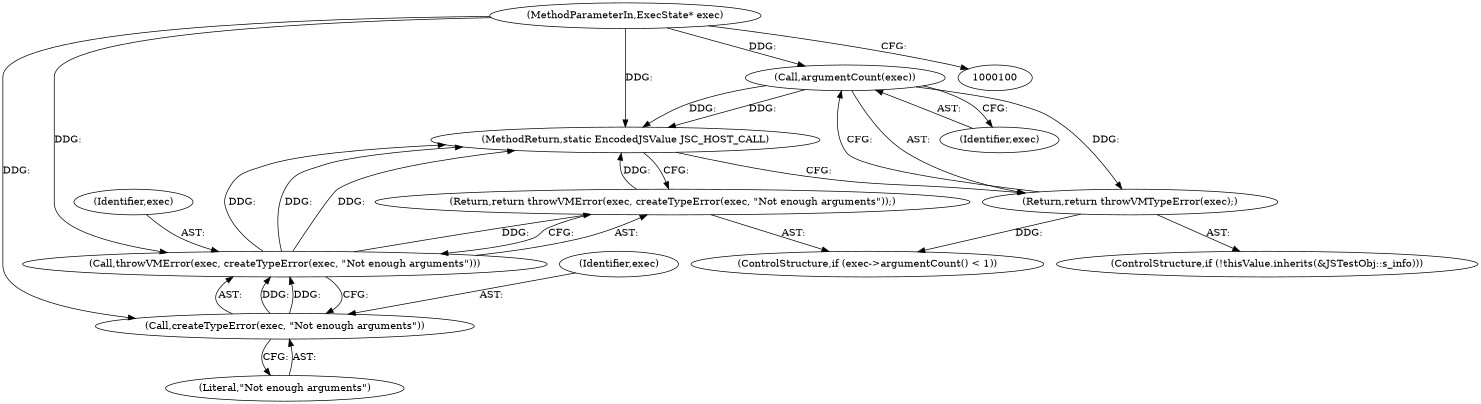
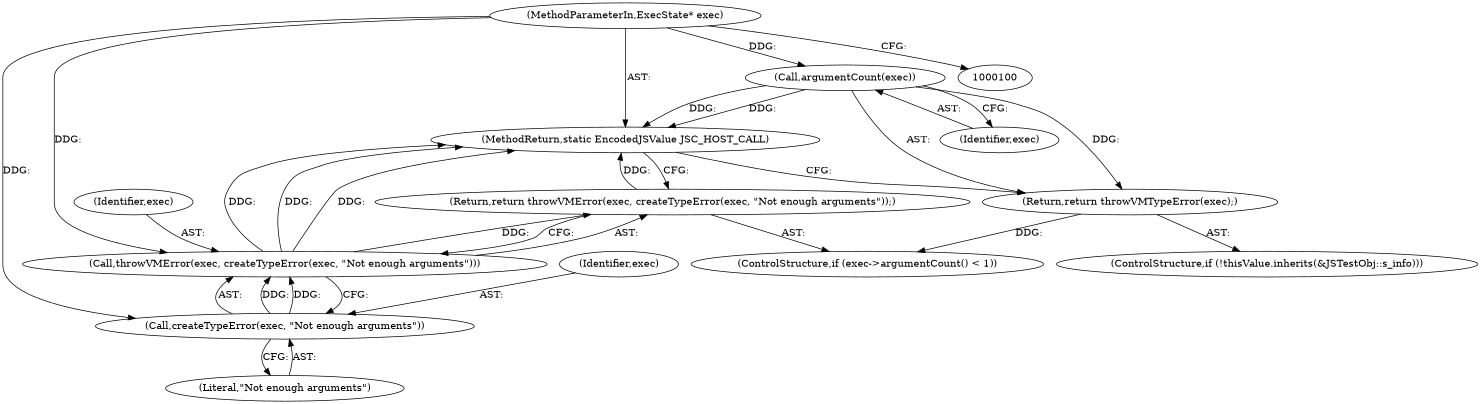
edge "(MethodParameterIn,ExecState* exec)" -> "(MethodReturn,static EncodedJSValue JSC_HOST_CALL)": label "DDG: " -> "AST: "
edge "(Return,return throwVMTypeError(exec);)" -> "(Call,argumentCount(exec))": removed, label "CFG:"
